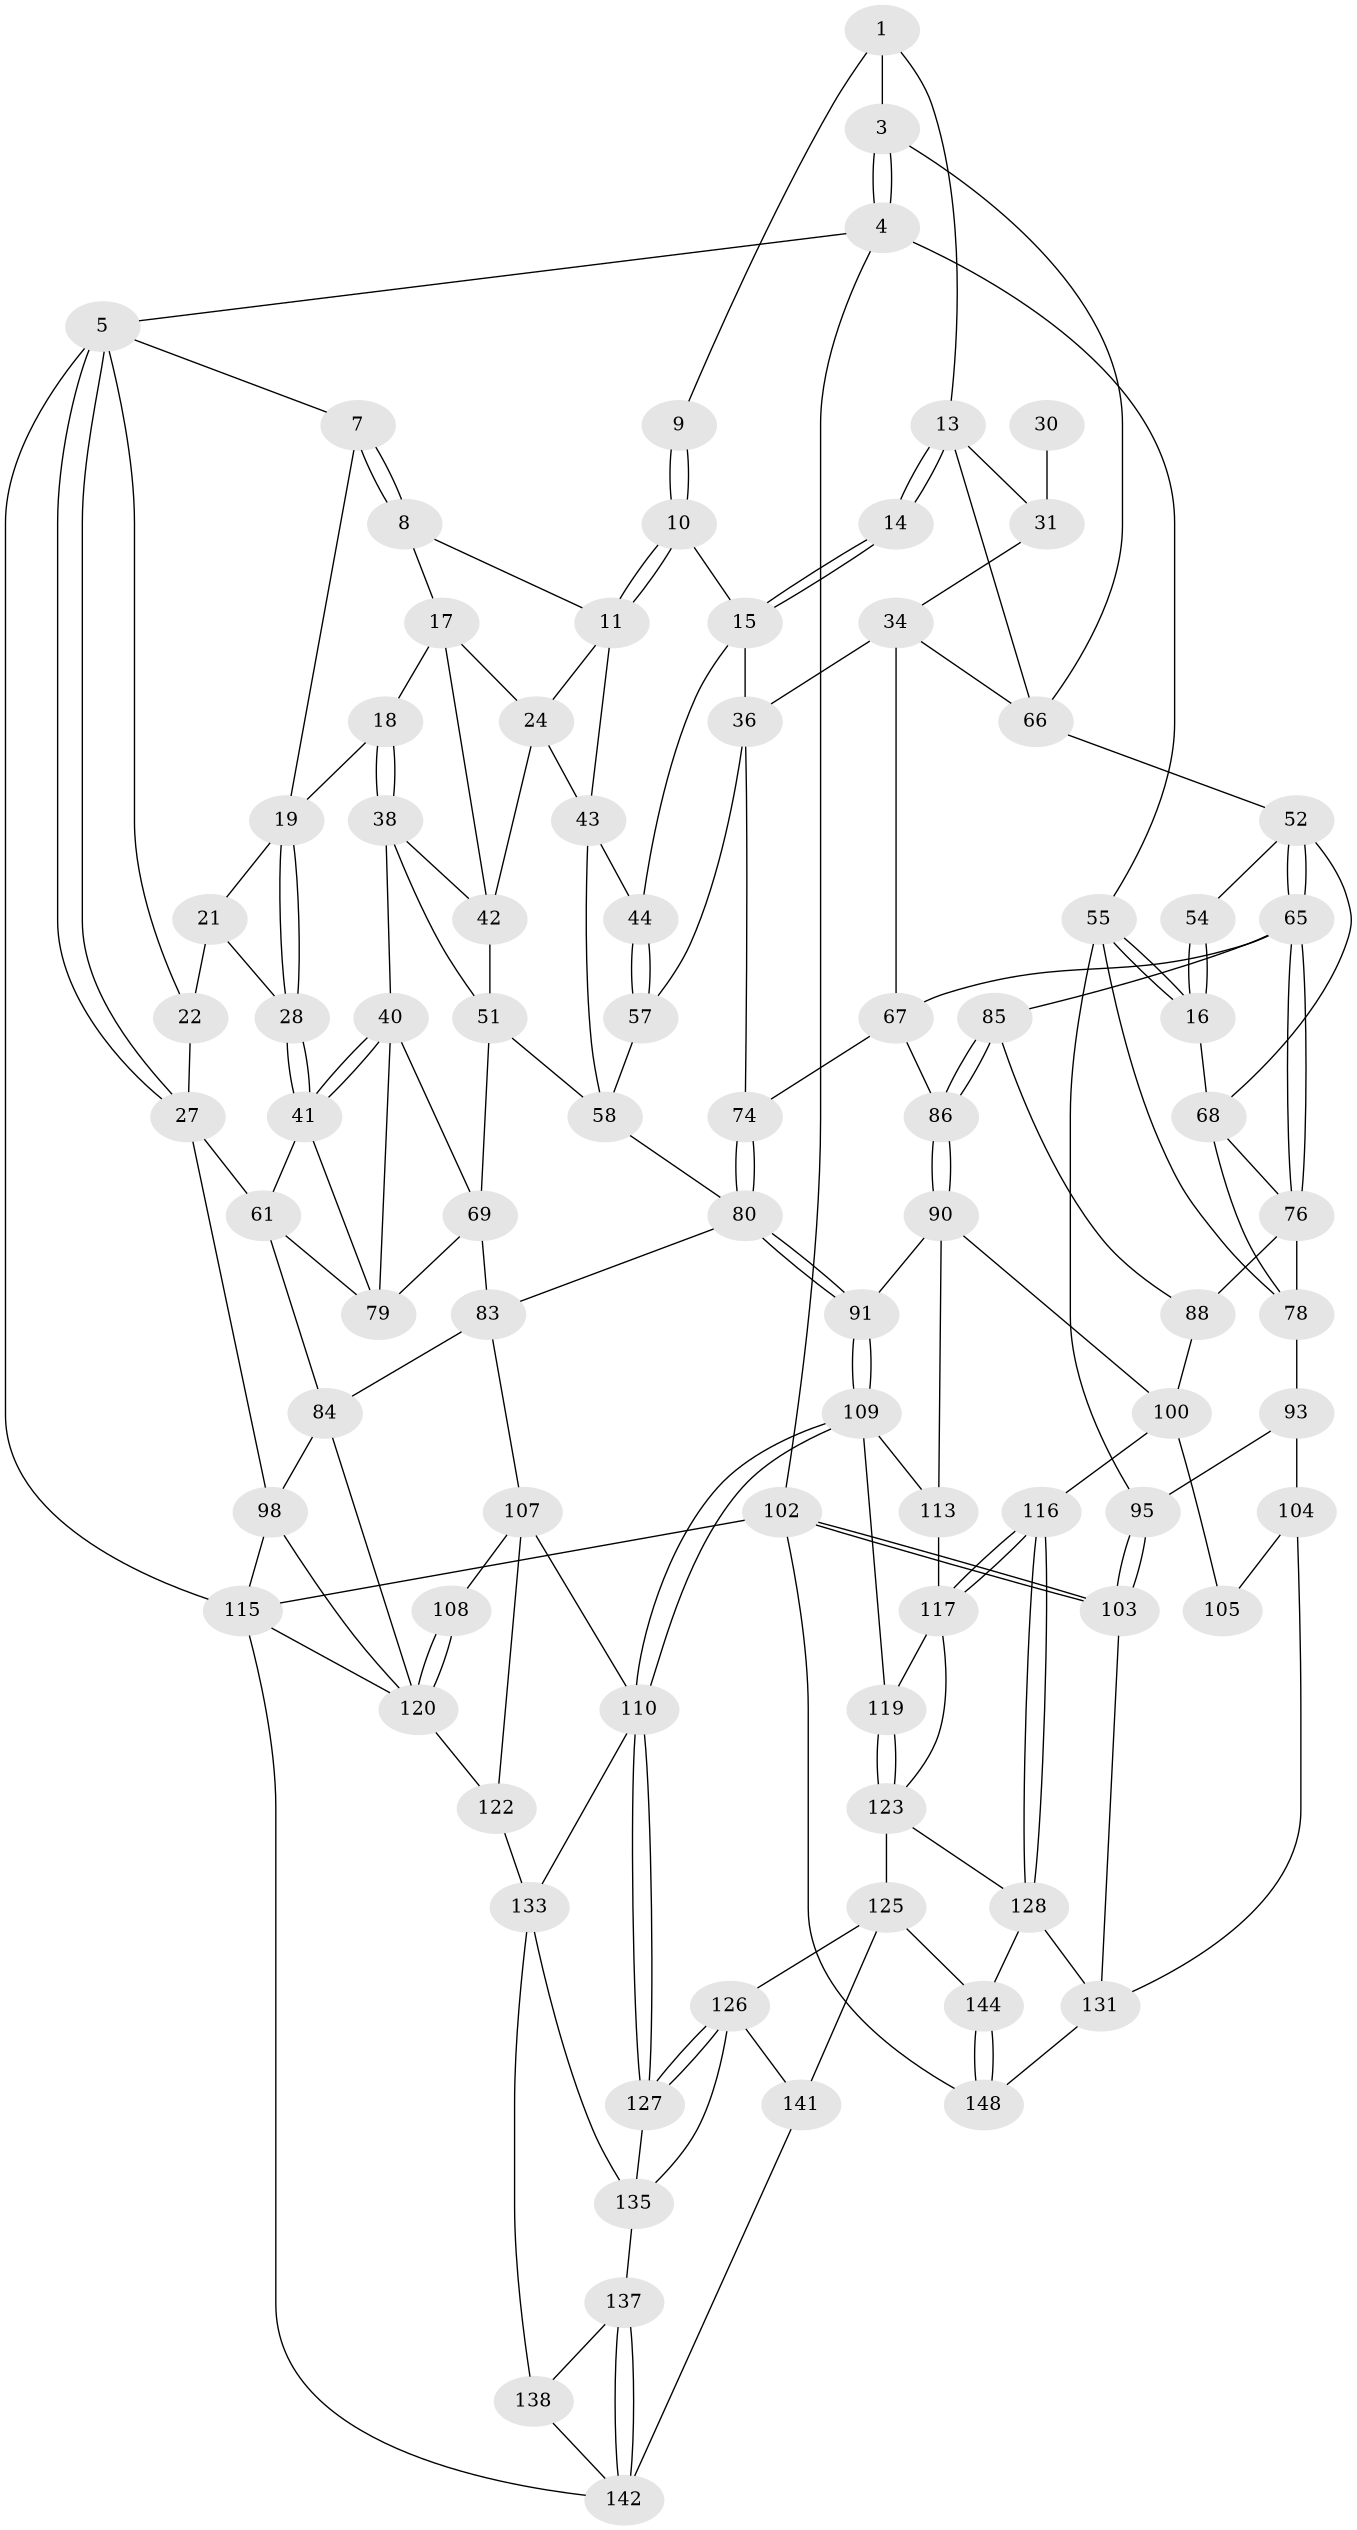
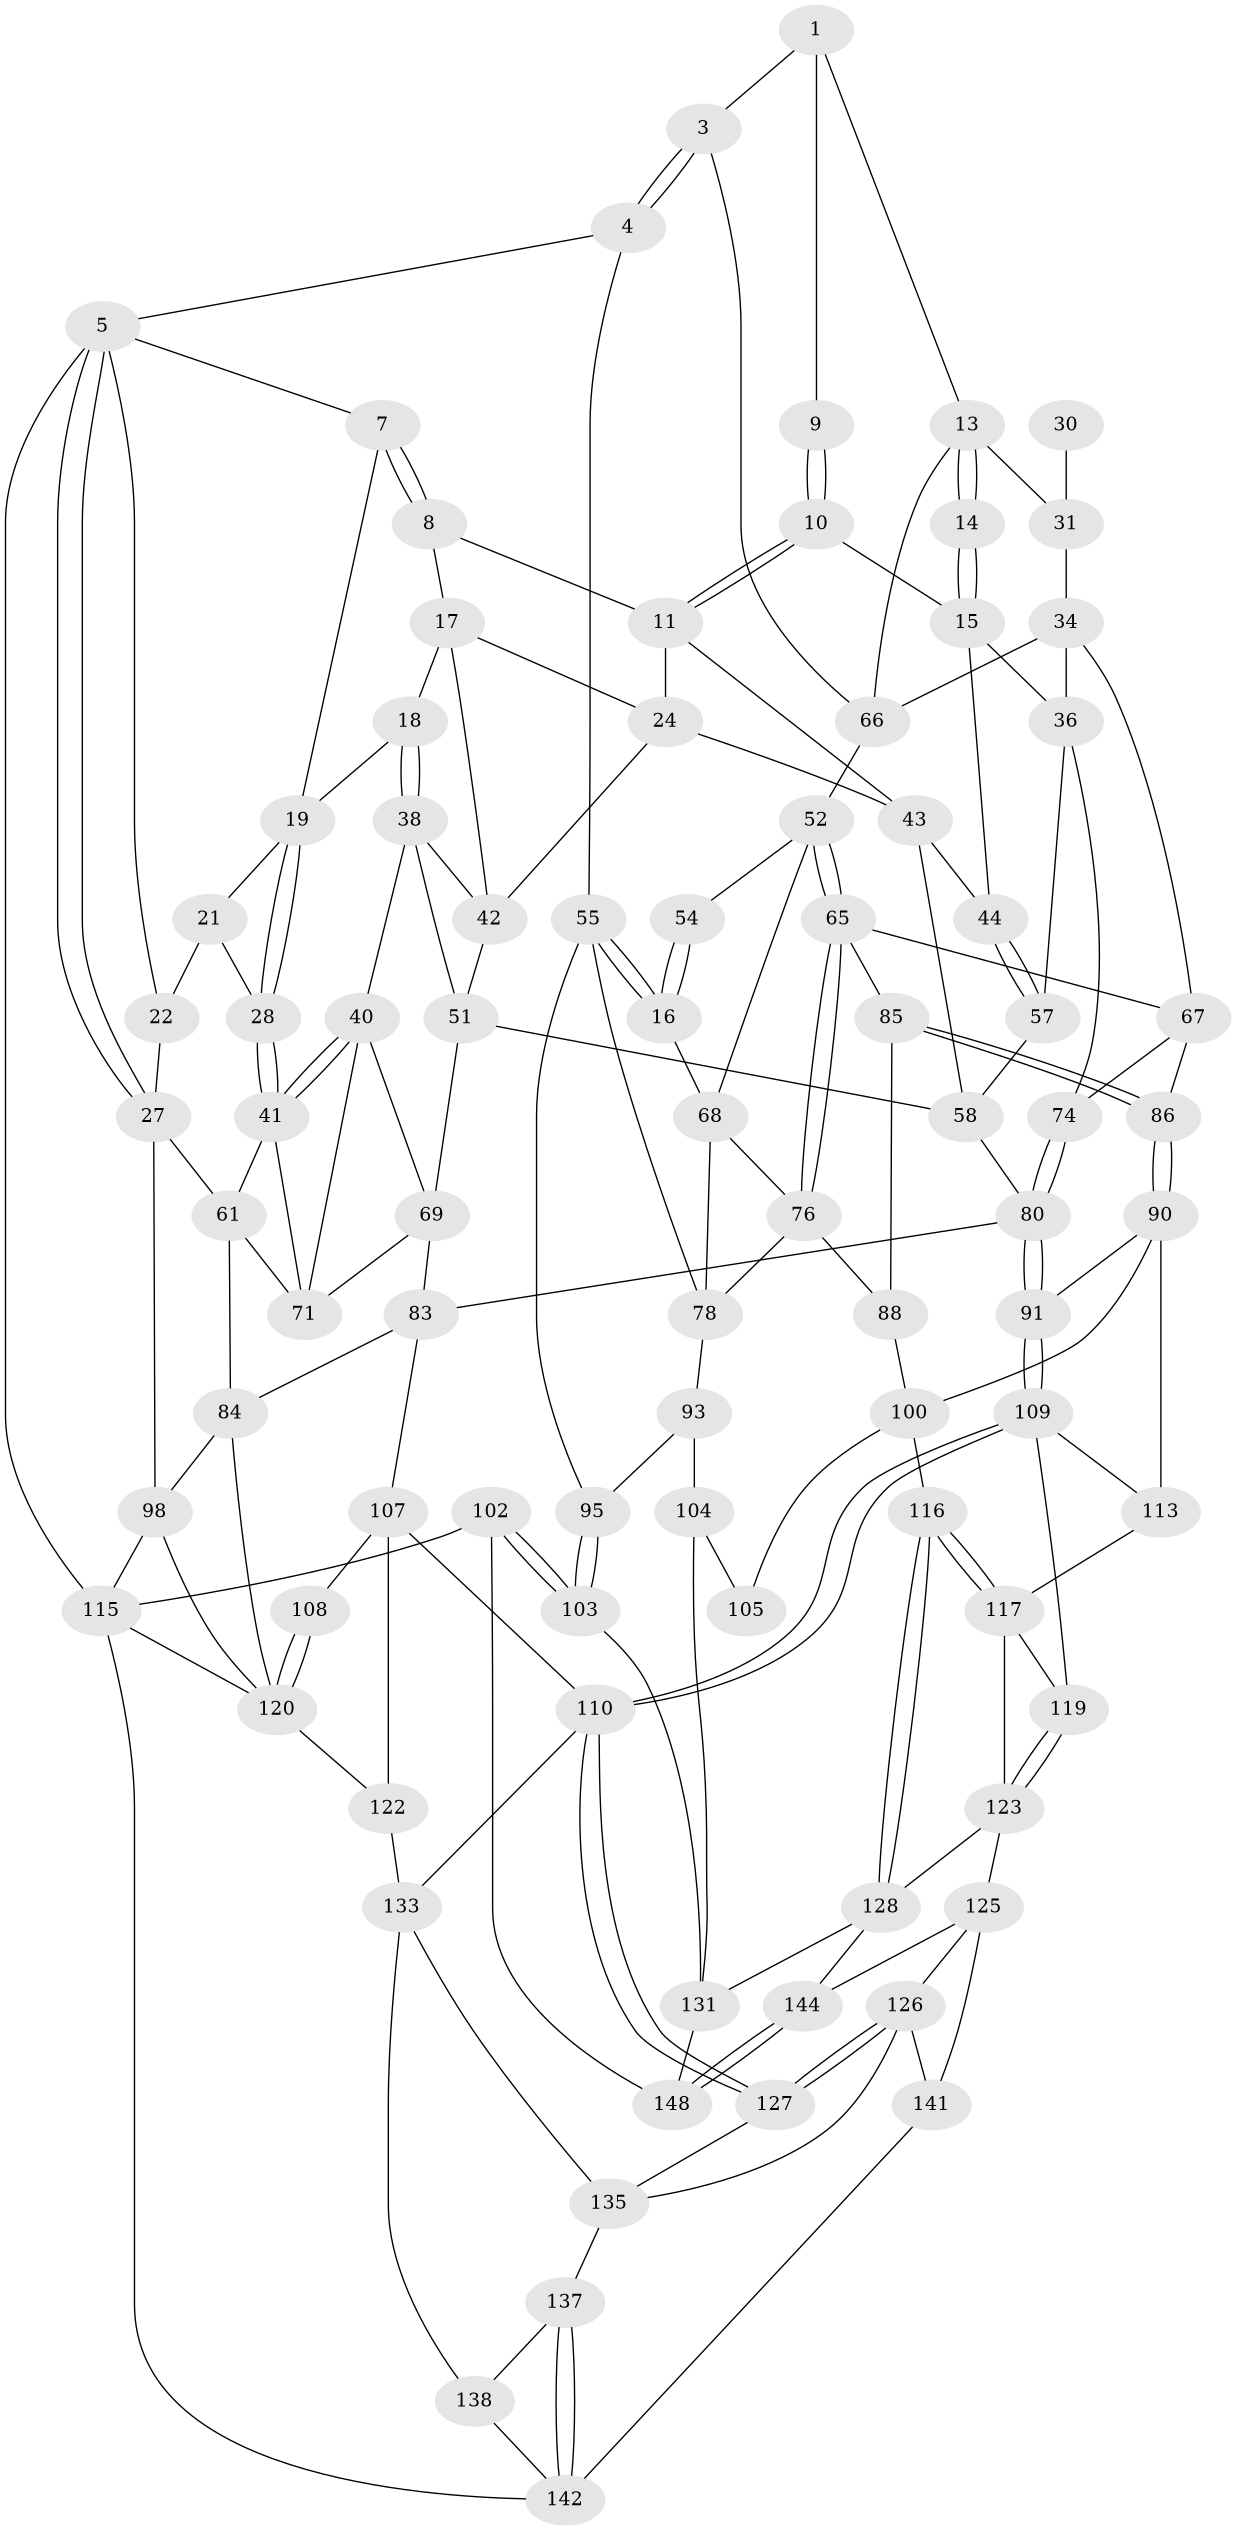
edge "4" -- "102": removed
node "79": label "79" -> "71"
